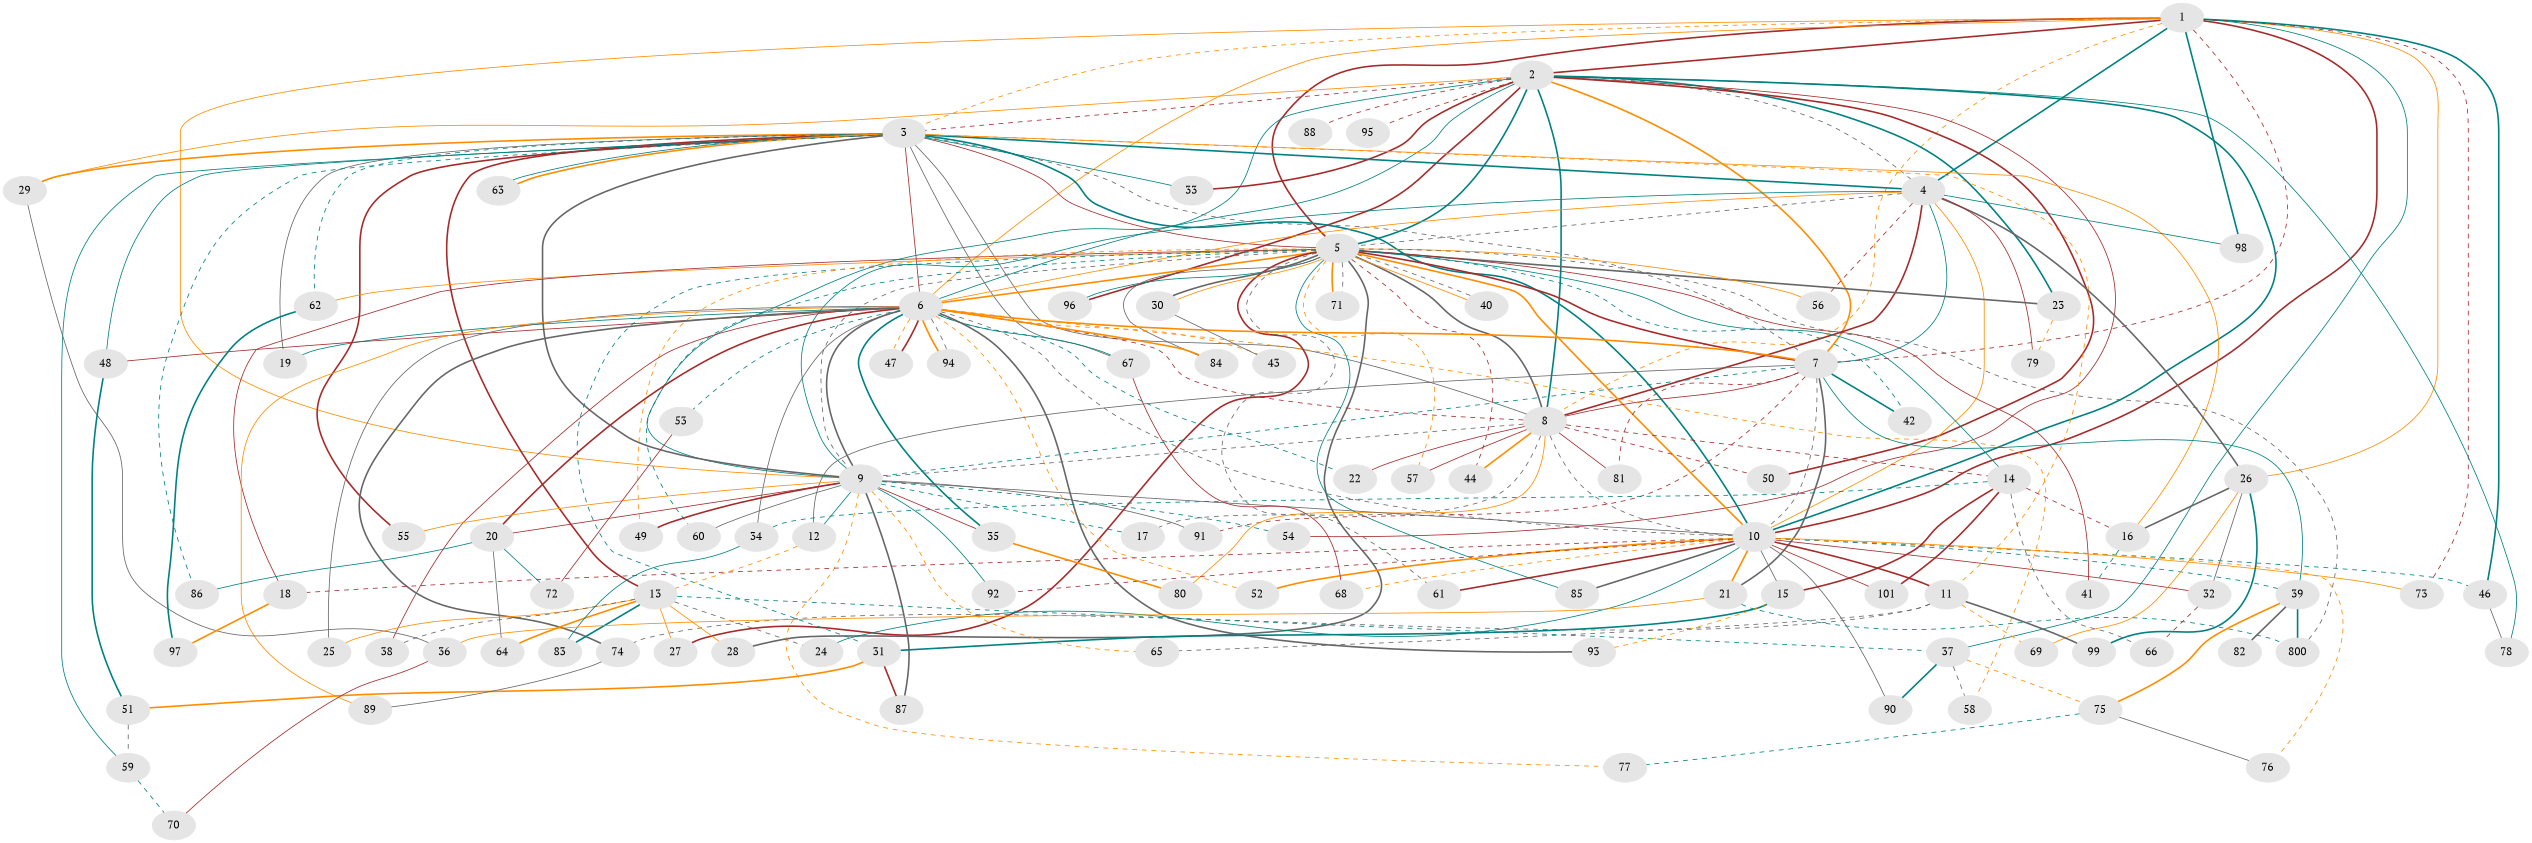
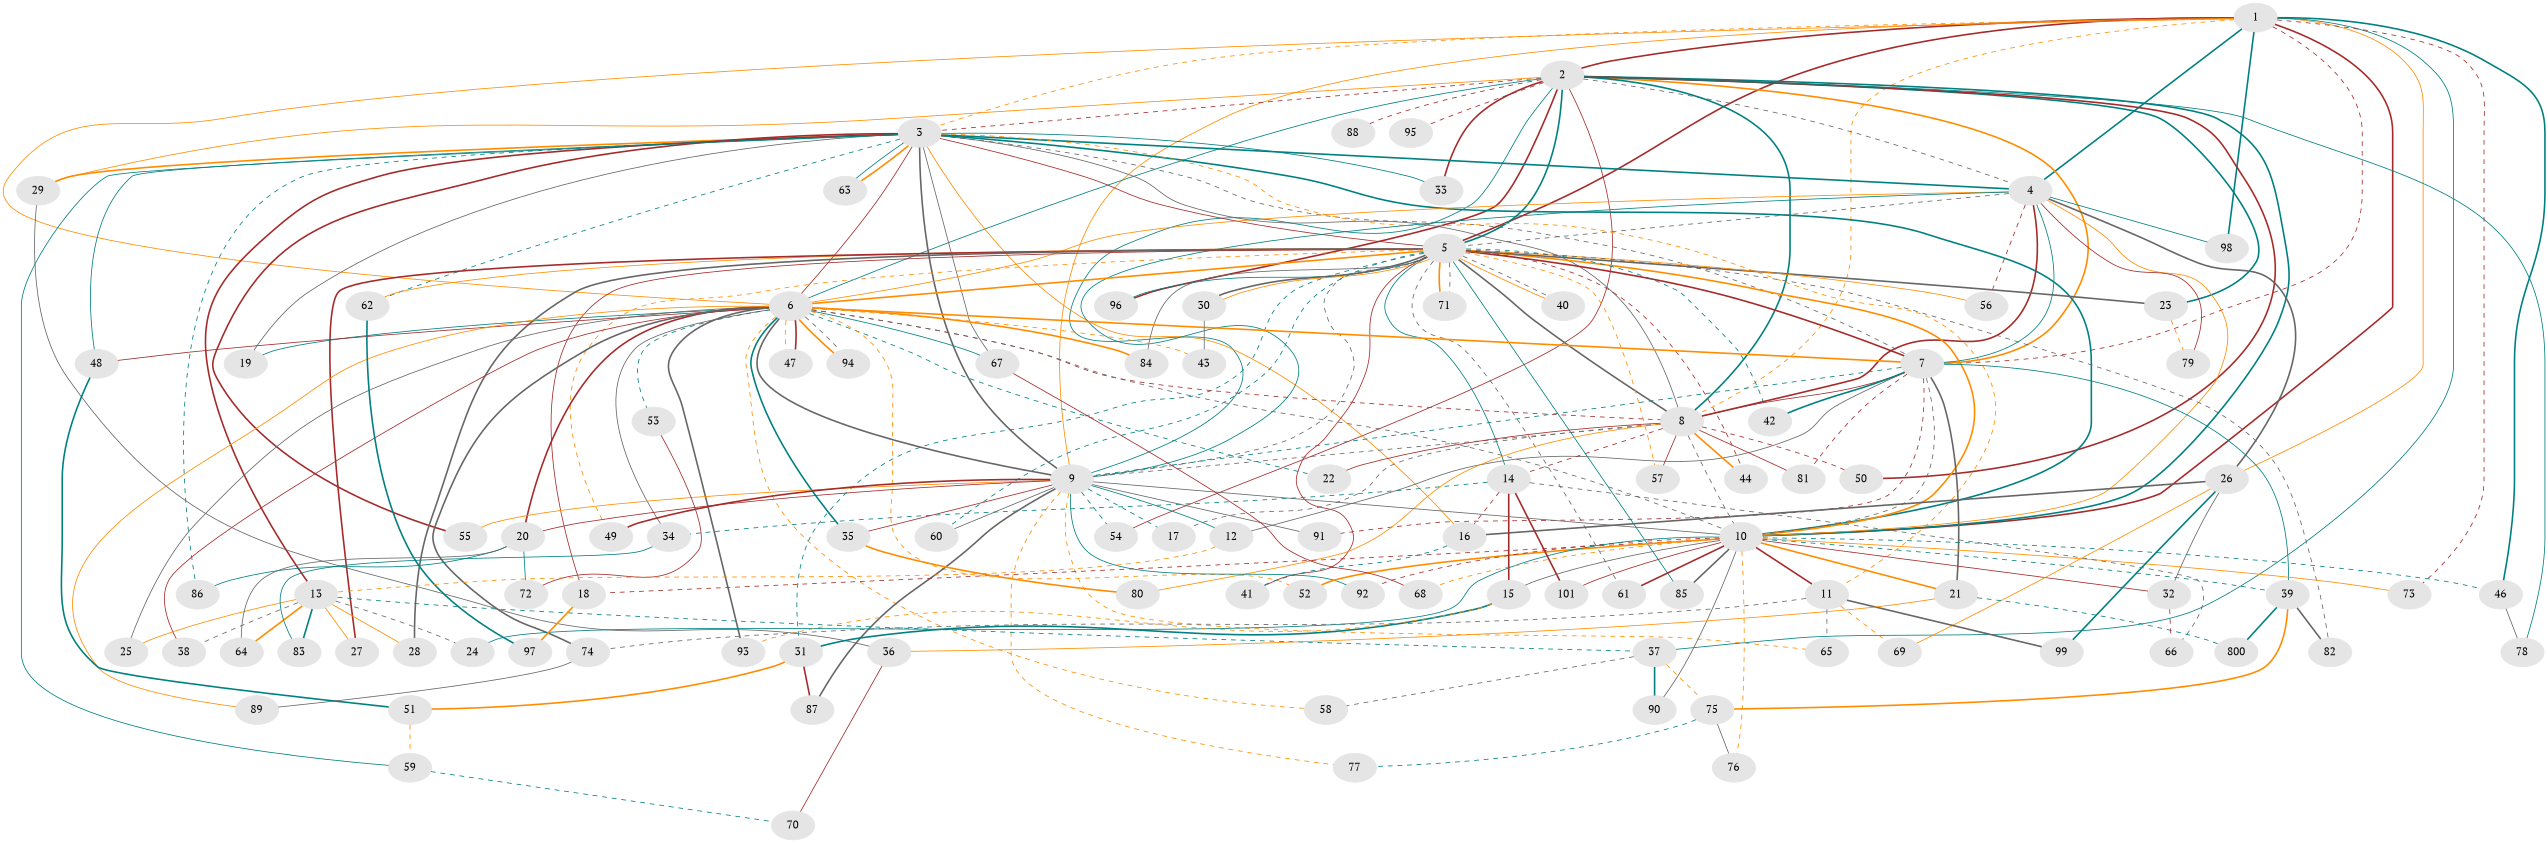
edge "5" -- "800": now "5" -- "82"
edge "51" -- "59": color gray40 -> darkorange
